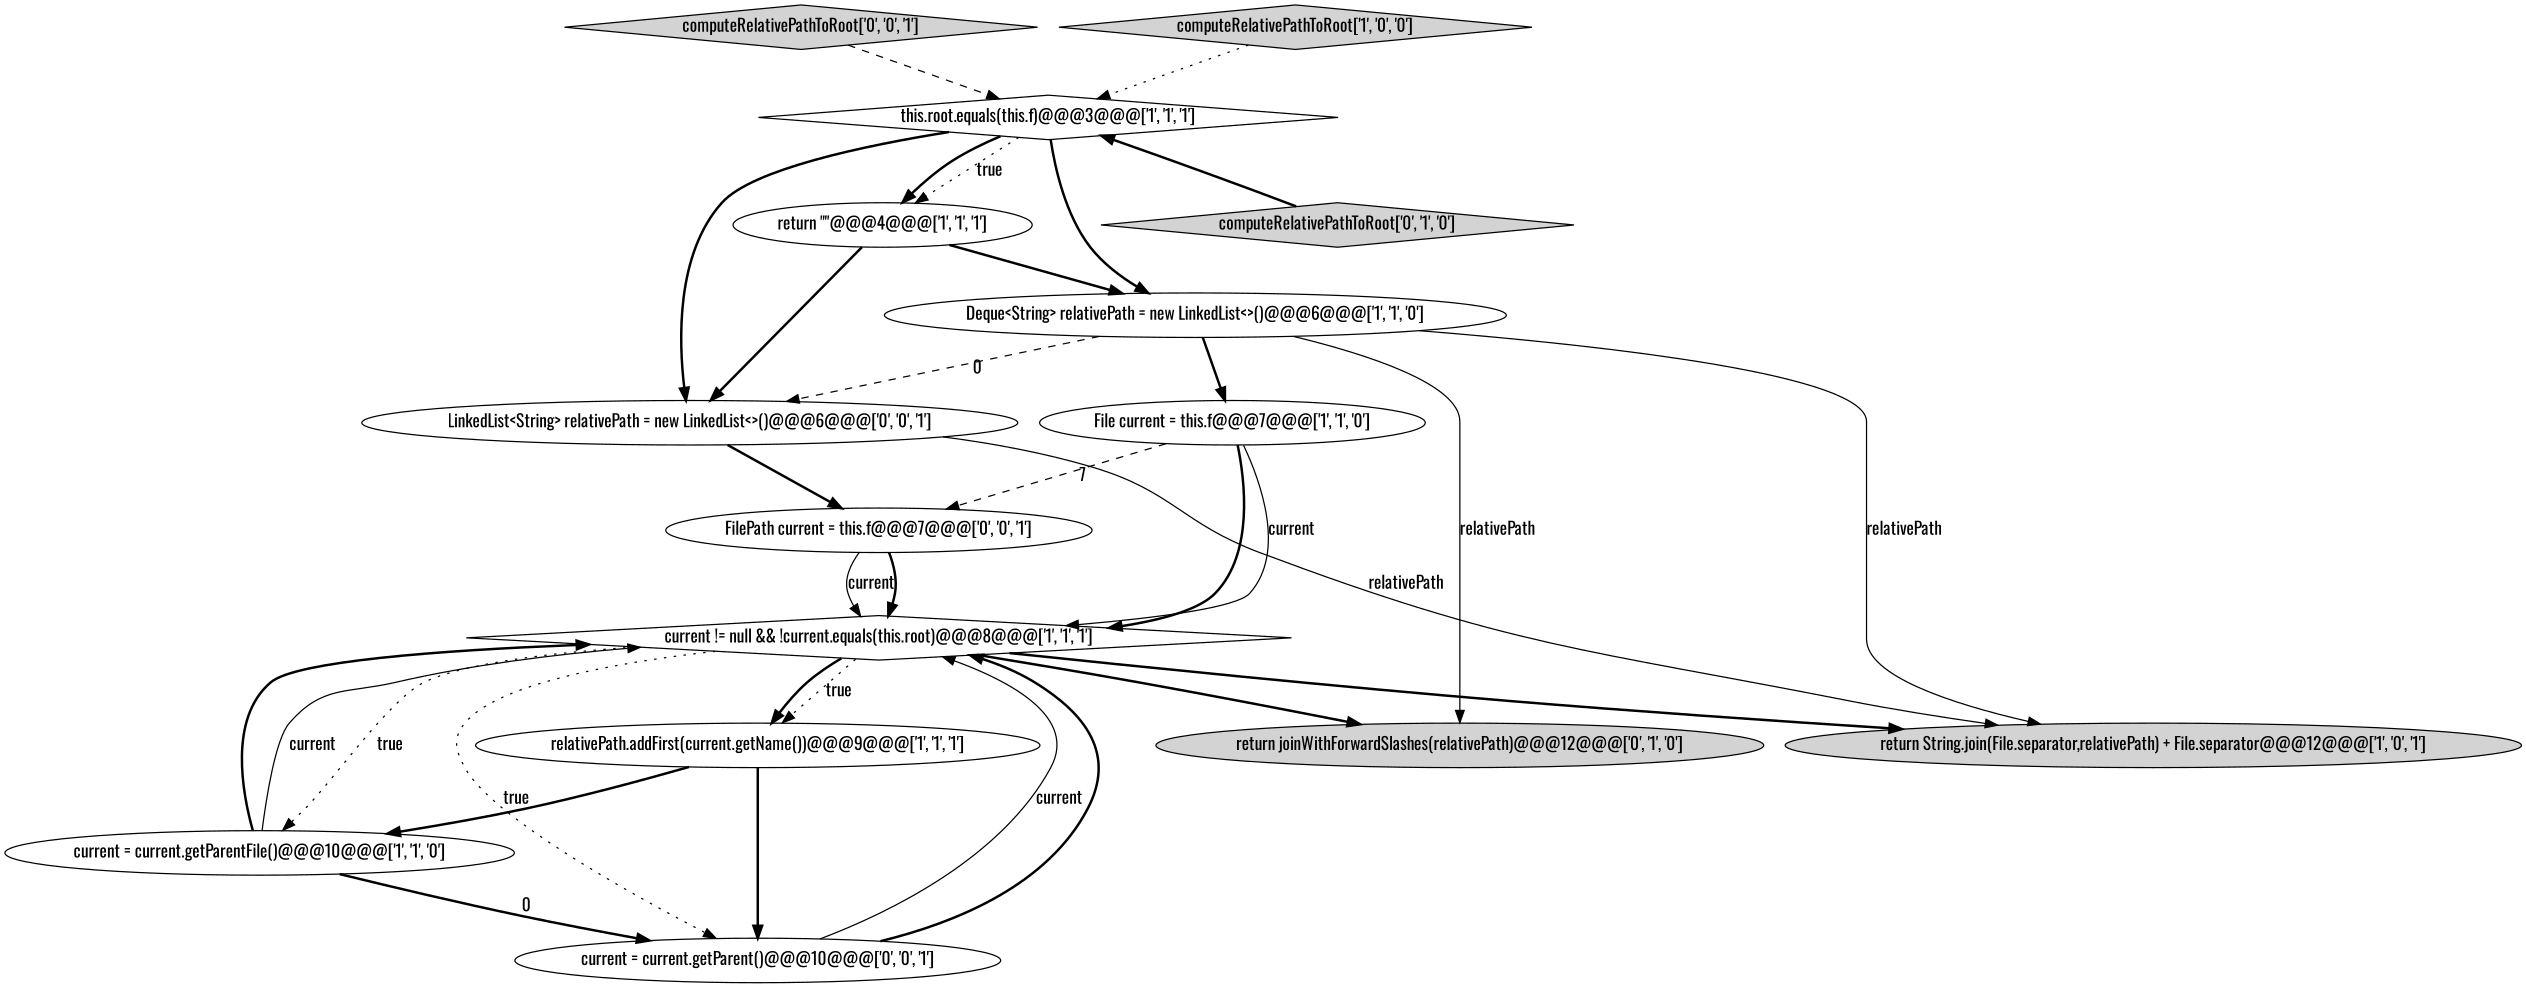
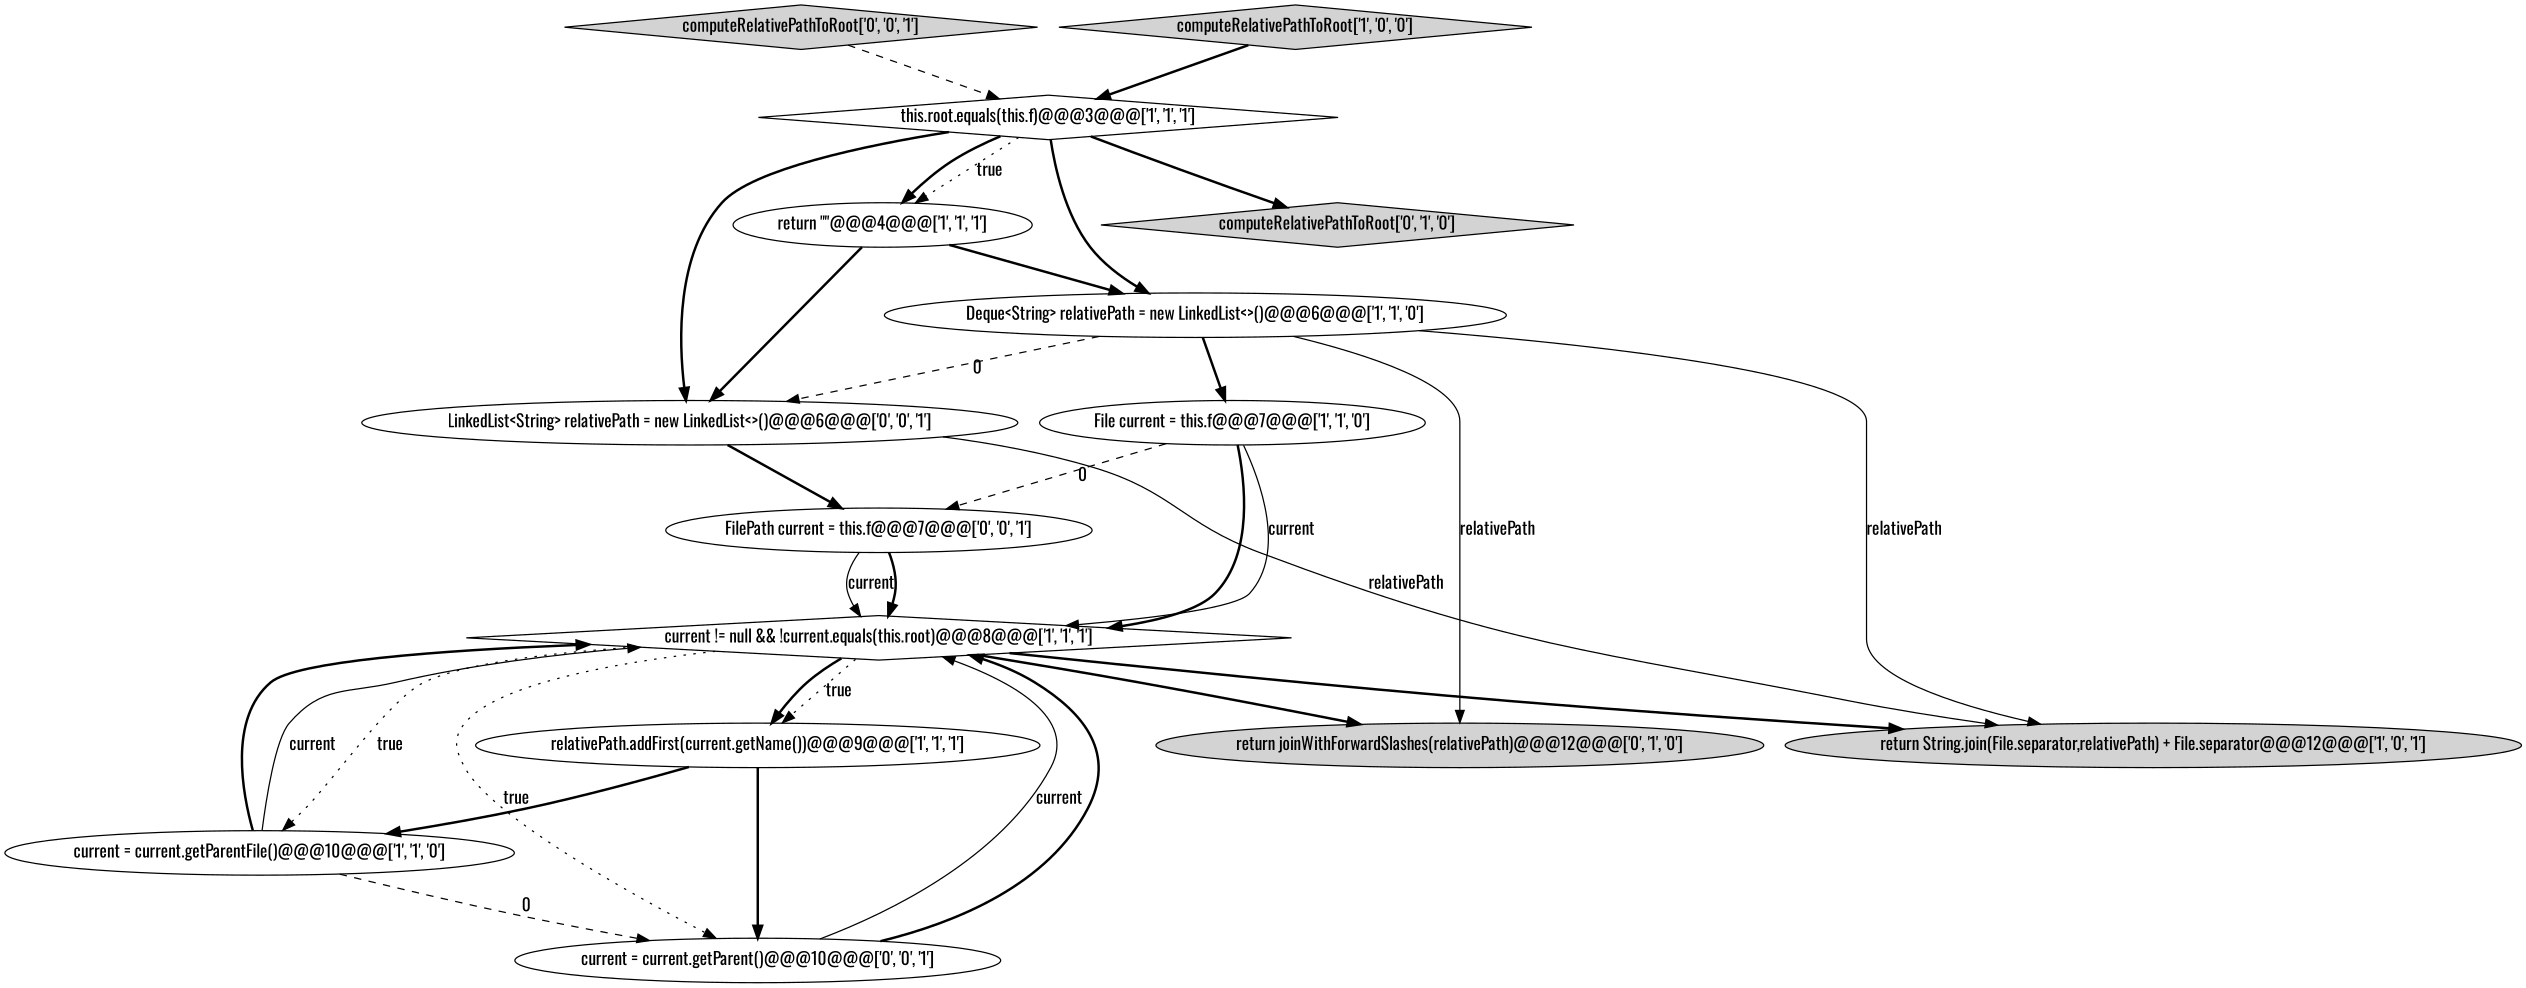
edge "computeRelativePathToRoot['1', '0', '0']" -> "this.root.equals(this.f)@@@3@@@['1', '1', '1']": style dotted -> bold
edge "computeRelativePathToRoot['0', '1', '0']" -> "this.root.equals(this.f)@@@3@@@['1', '1', '1']": reversed
edge "File current = this.f@@@7@@@['1', '1', '0']" -> "FilePath current = this.f@@@7@@@['0', '0', '1']": label "7" -> "0"
edge "current = current.getParentFile()@@@10@@@['1', '1', '0']" -> "current = current.getParent()@@@10@@@['0', '0', '1']": style bold -> dashed
